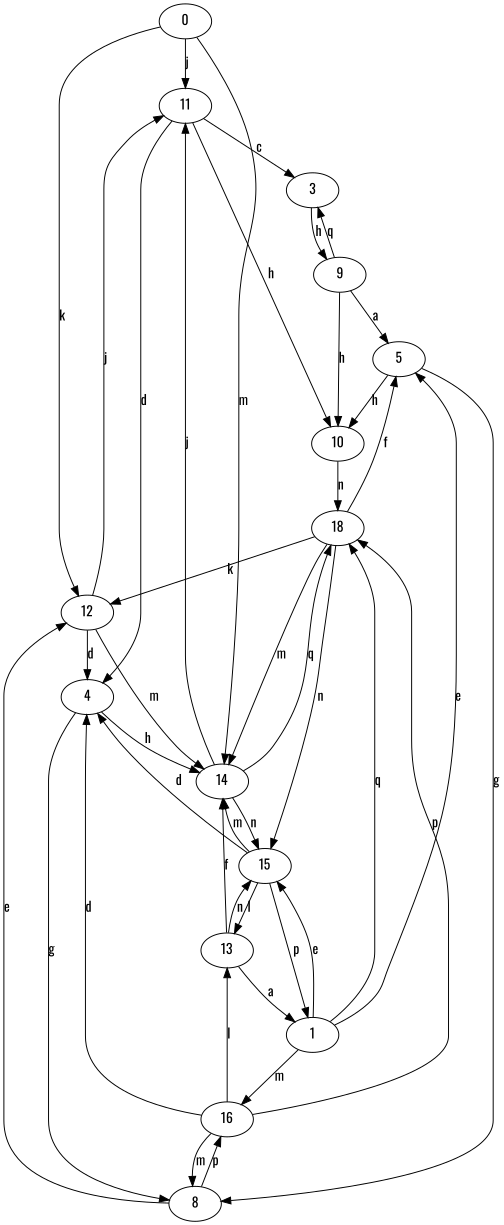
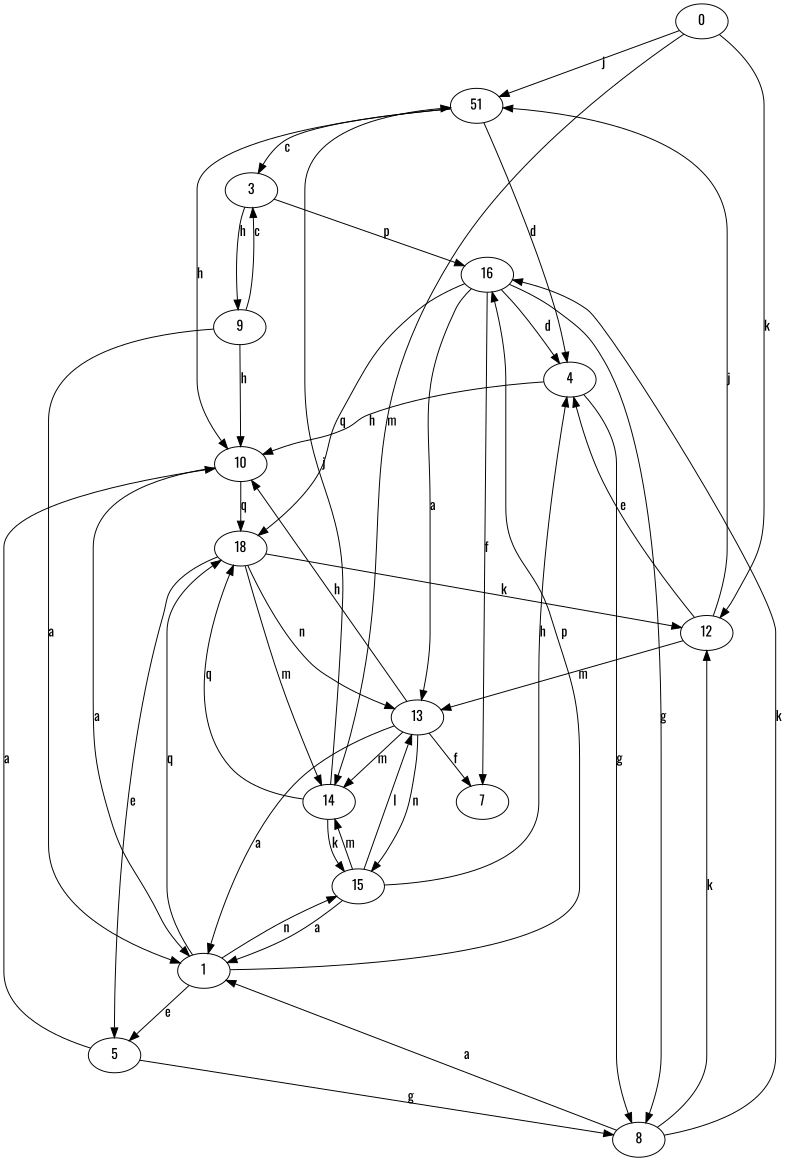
node "11": label "11" -> "51"
edge "3" -> "16": added, label "p"
edge "9" -> "3": label "q" -> "c"
edge "9" -> "5": now "9" -> "1"
edge "5" -> "10": label "h" -> "a"
edge "18" -> "5": label "f" -> "e"
edge "10" -> "18": label "n" -> "q"
edge "13" -> "10": added, label "h"
edge "12" -> "4": label "d" -> "e"
edge "10" -> "1": added, label "a"
edge "18" -> "15": now "18" -> "13"
edge "12" -> "14": now "12" -> "13"
edge "4" -> "14": now "4" -> "10"
edge "15" -> "4": label "d" -> "h"
node "7": added
edge "14" -> "15": label "n" -> "k"
edge "16" -> "18": label "p" -> "q"
edge "13" -> "14": label "f" -> "m"
edge "8" -> "12": label "e" -> "k"
edge "15" -> "1": label "p" -> "a"
edge "1" -> "15": label "e" -> "n"
edge "16" -> "13": label "l" -> "a"
edge "8" -> "1": added, label "a"
edge "1" -> "16": label "m" -> "p"
edge "16" -> "8": label "m" -> "g"
edge "8" -> "16": label "p" -> "k"
